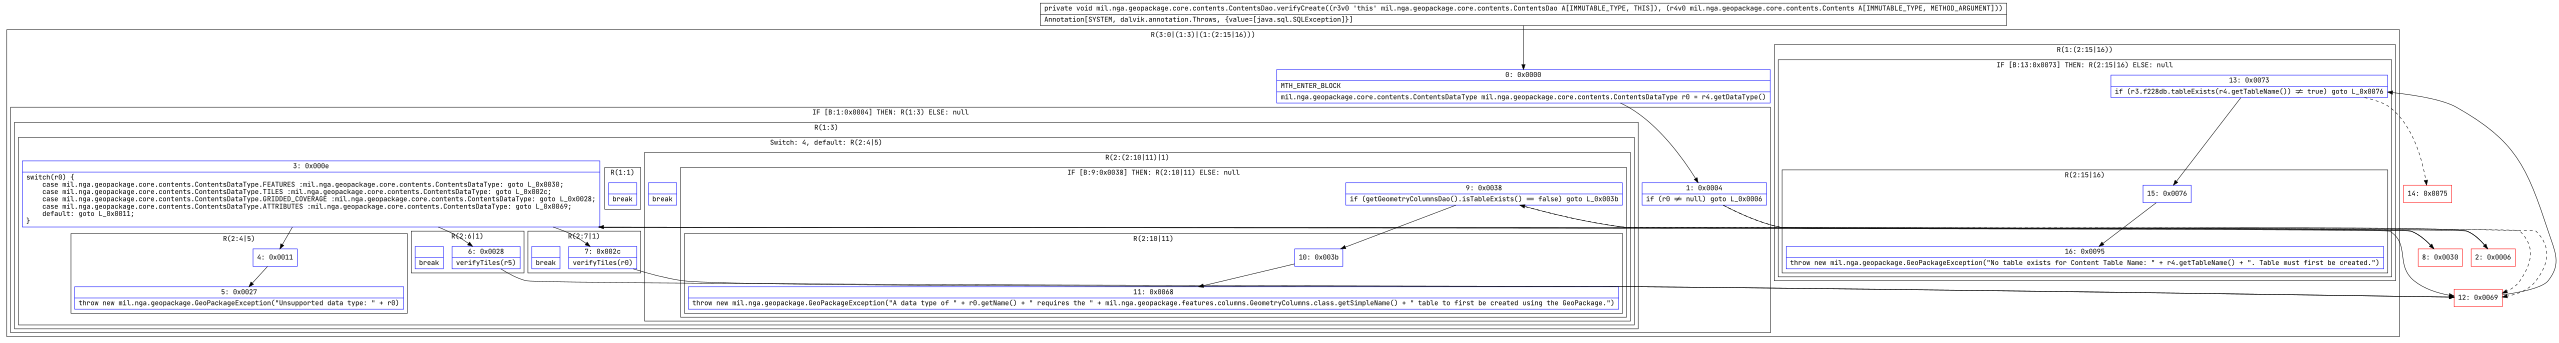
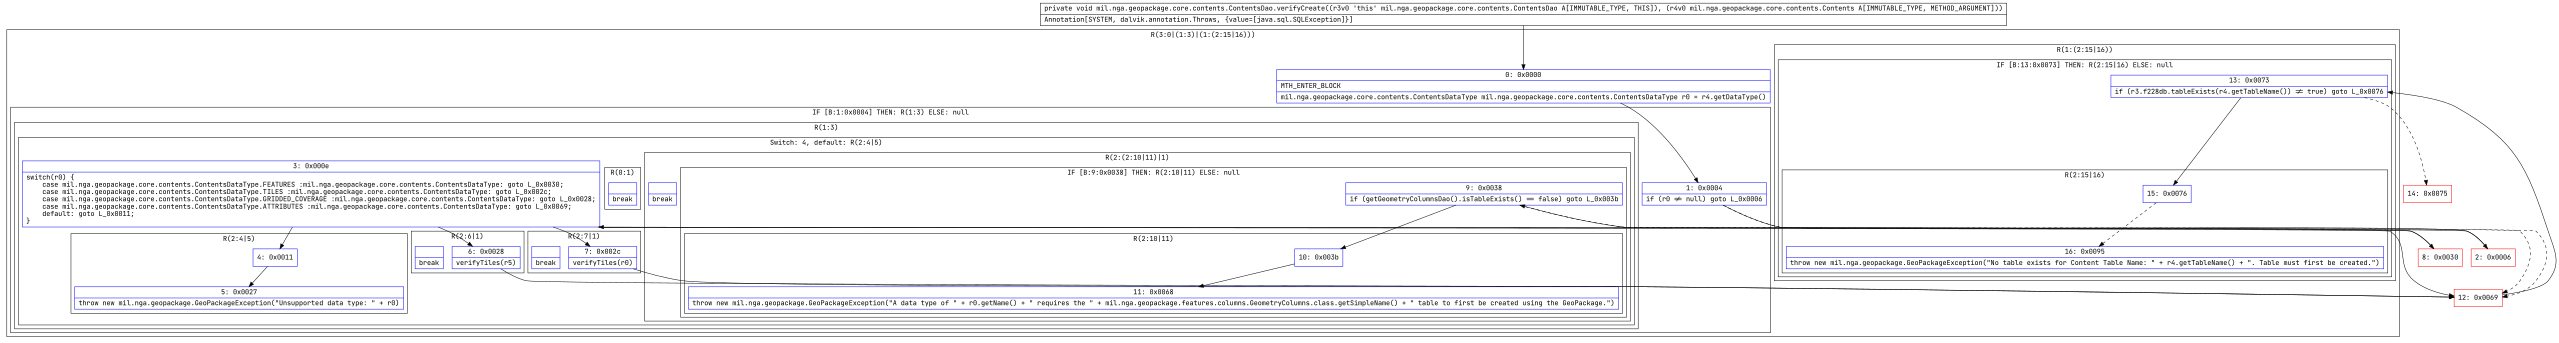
cluster "R(1:1)": label "R(1:1)" -> "R(0:1)"
edge "15: 0x0076" -> "16: 0x0095": style solid -> dashed
